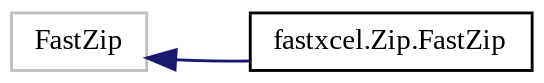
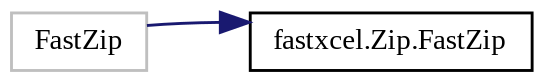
edge "fastxcel.Zip.FastZip" -> "FastZip": reversed
